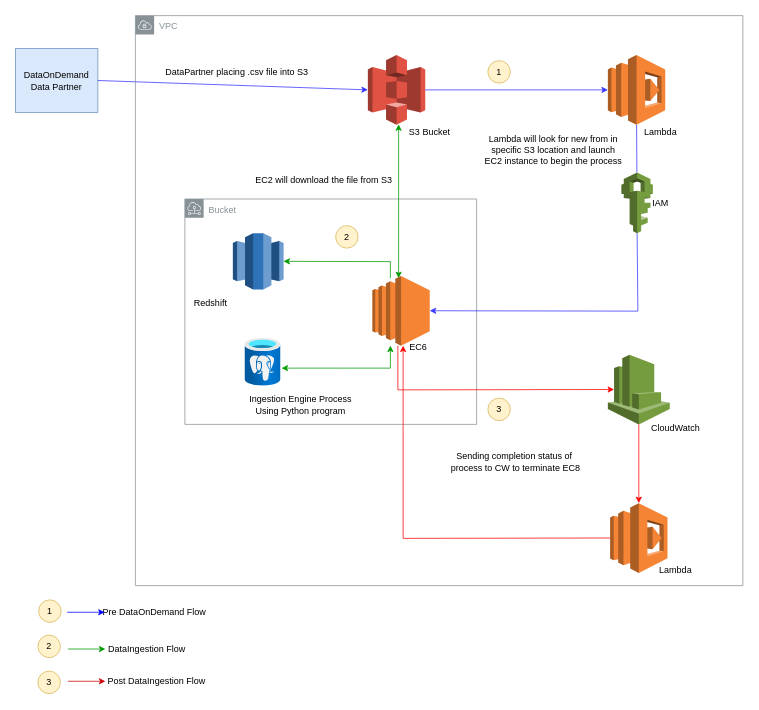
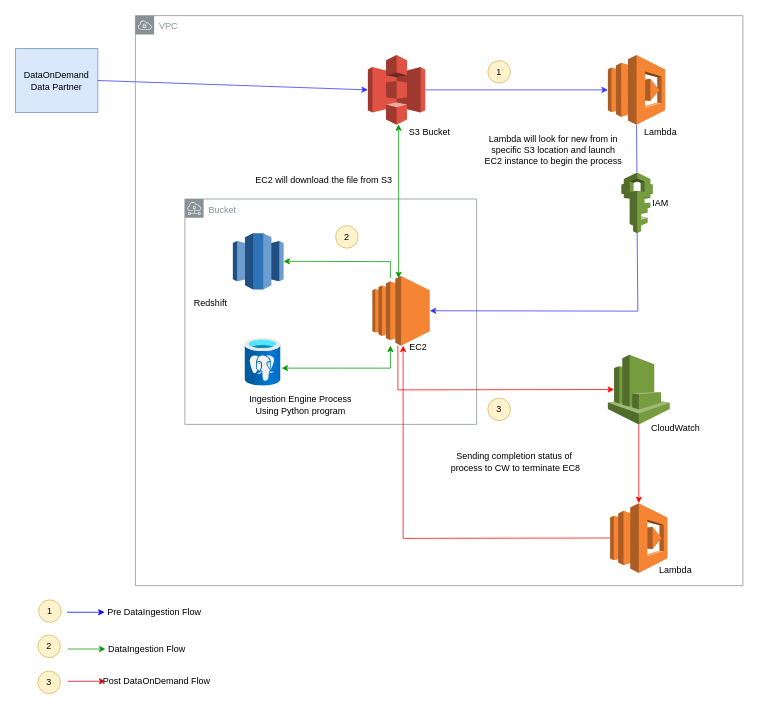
node "DataPartner placing .csv file into S3": removed
node "EC6": label "EC6" -> "EC2"
node "Pre DataOnDemand Flow": label "Pre DataOnDemand Flow" -> "Pre DataIngestion Flow"
node "Post DataIngestion Flow": label "Post DataIngestion Flow" -> "Post DataOnDemand Flow"
